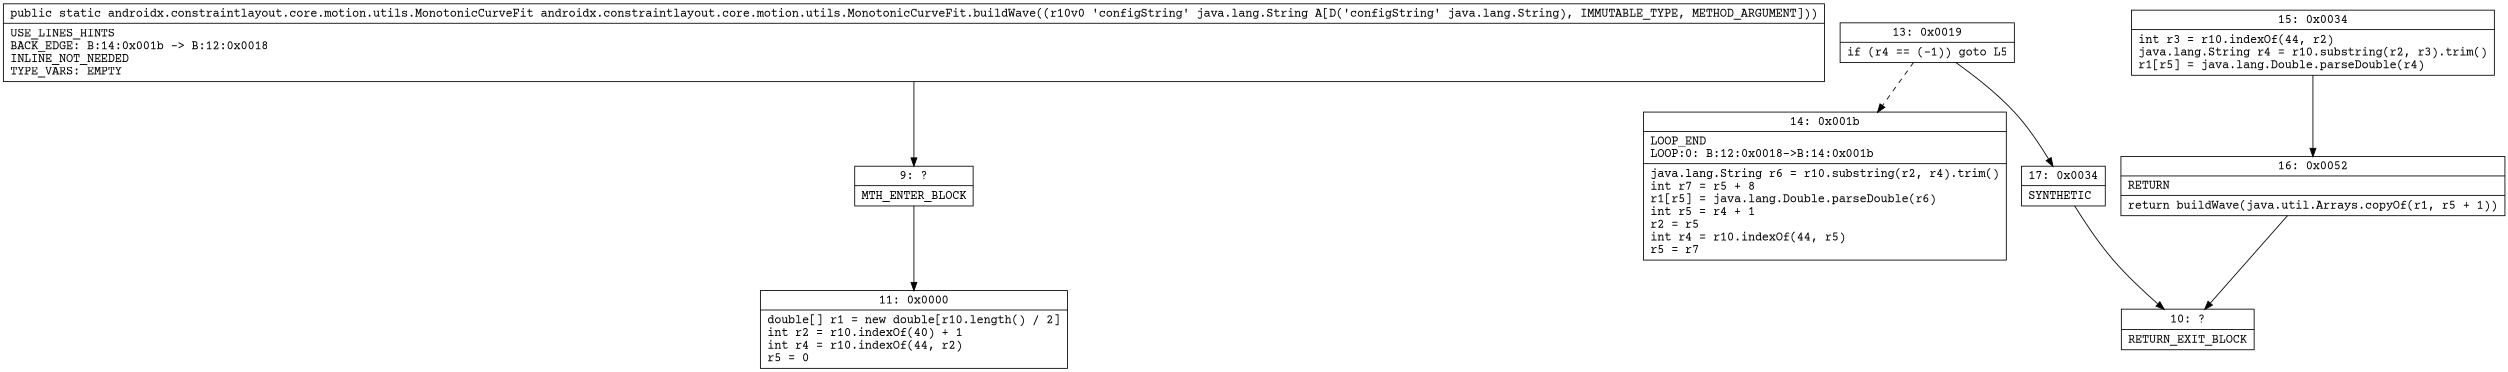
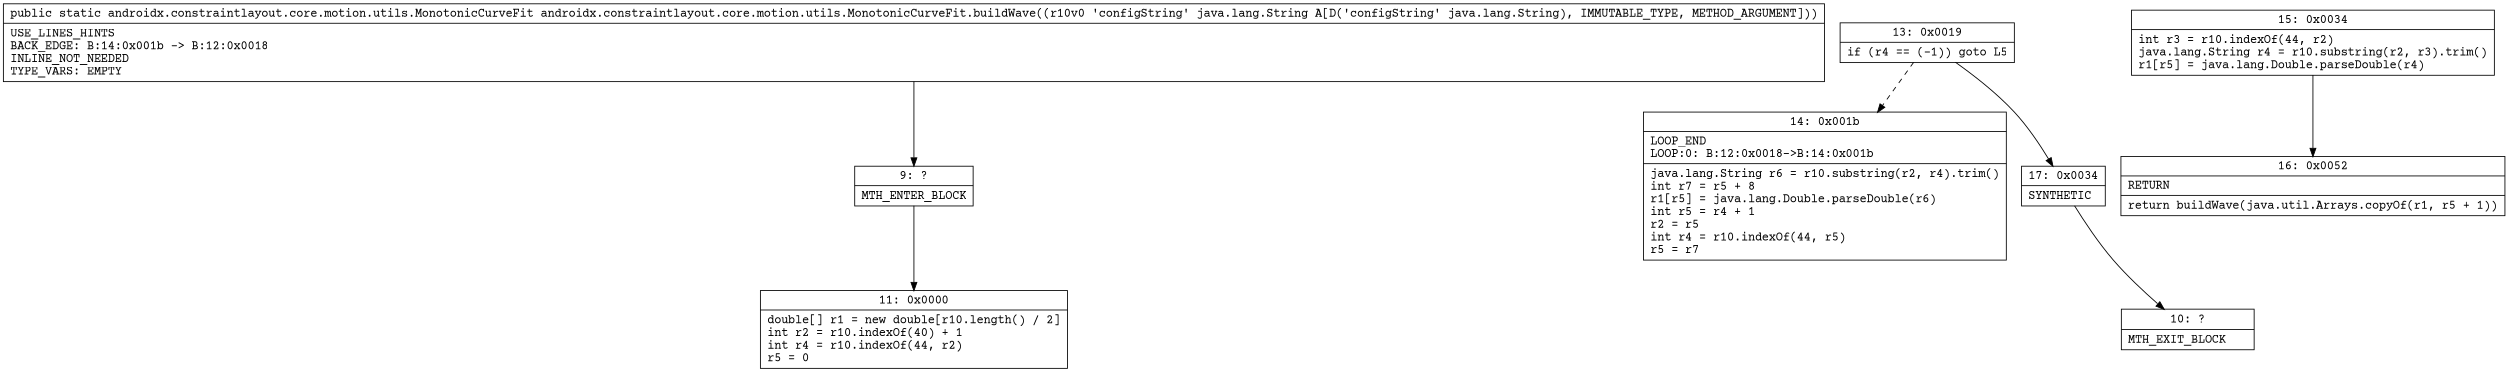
edge "16: 0x0052" -> "10: ?": removed
node "10: ?": text "RETURN_EXIT_BLOCK" -> "MTH_EXIT_BLOCK"
